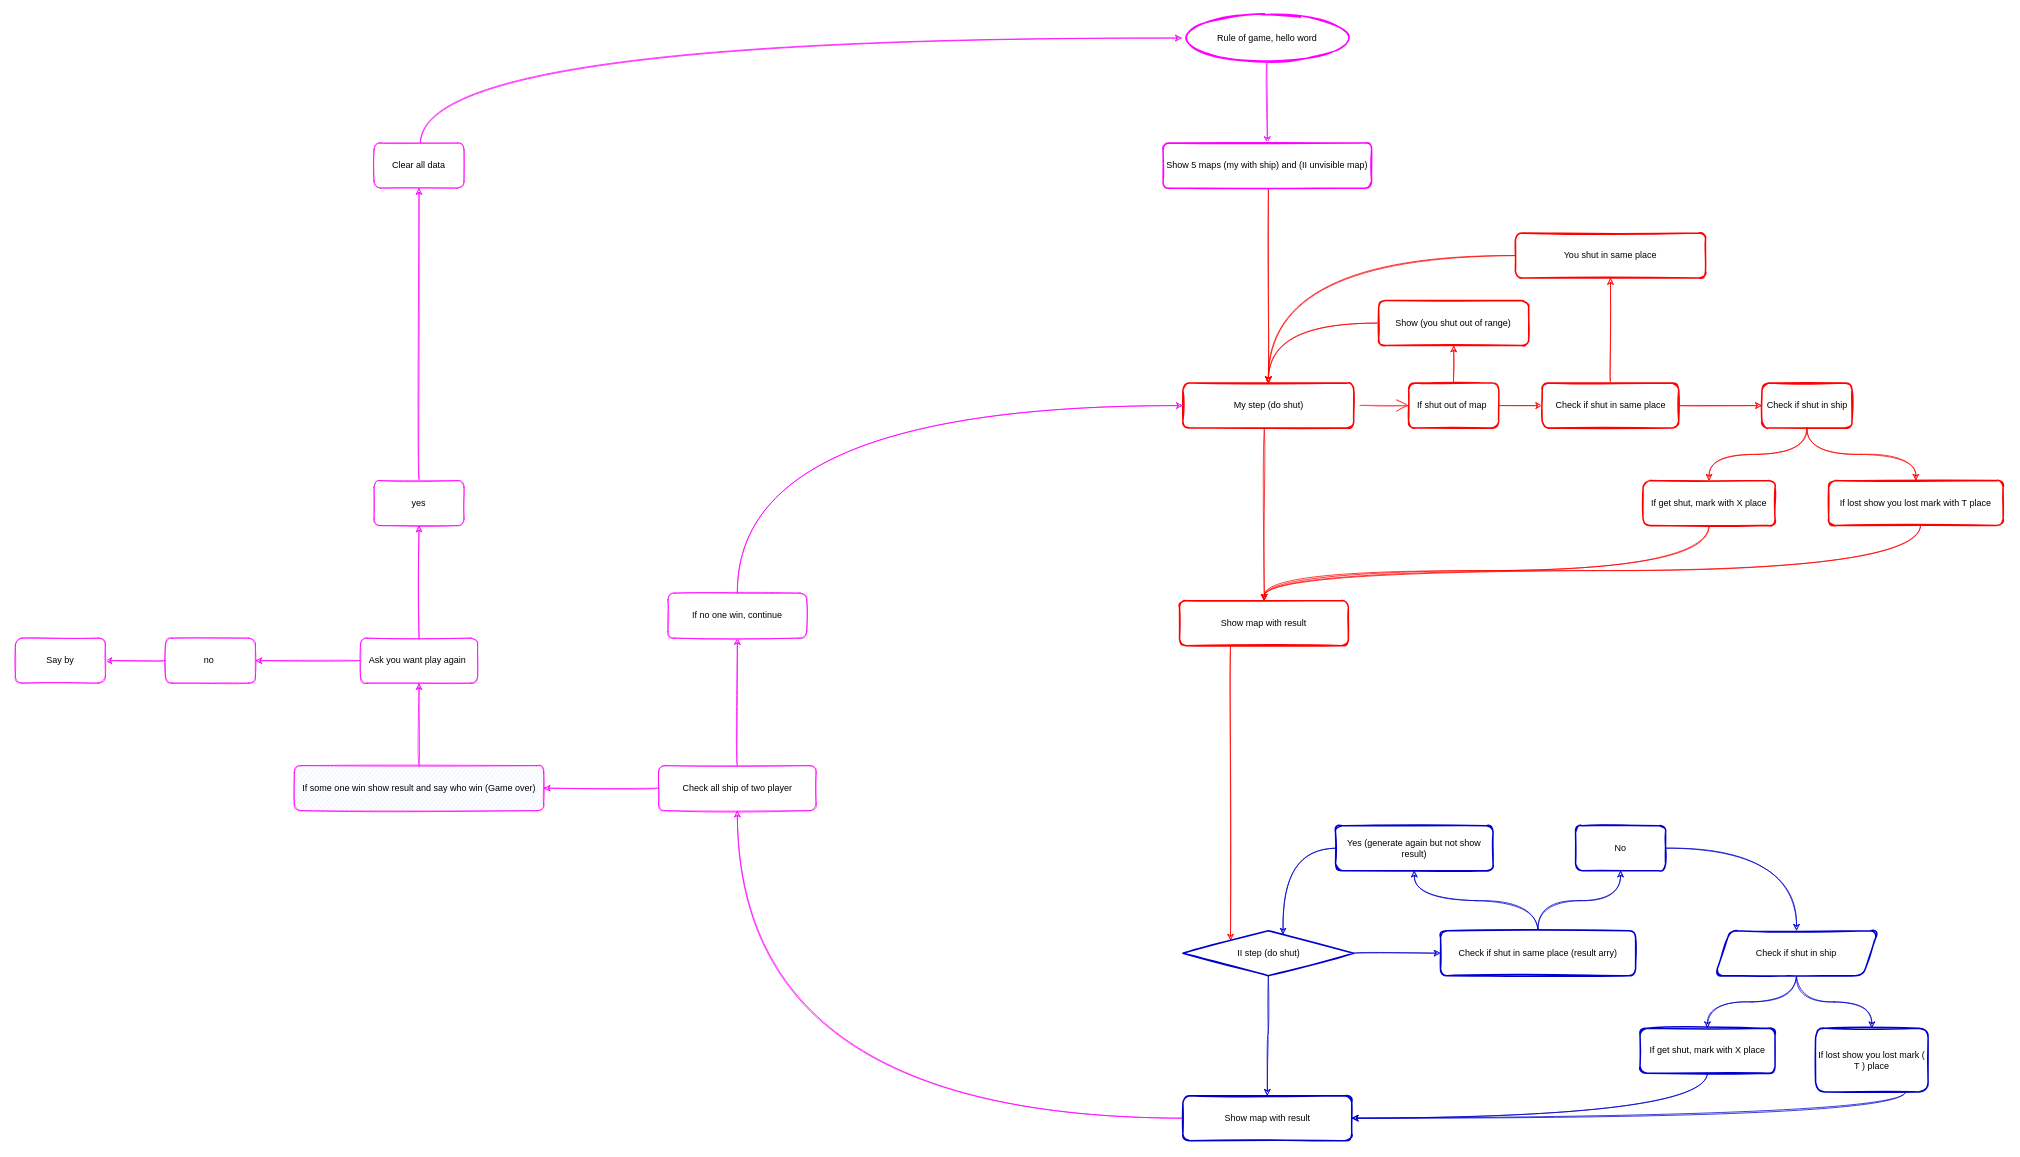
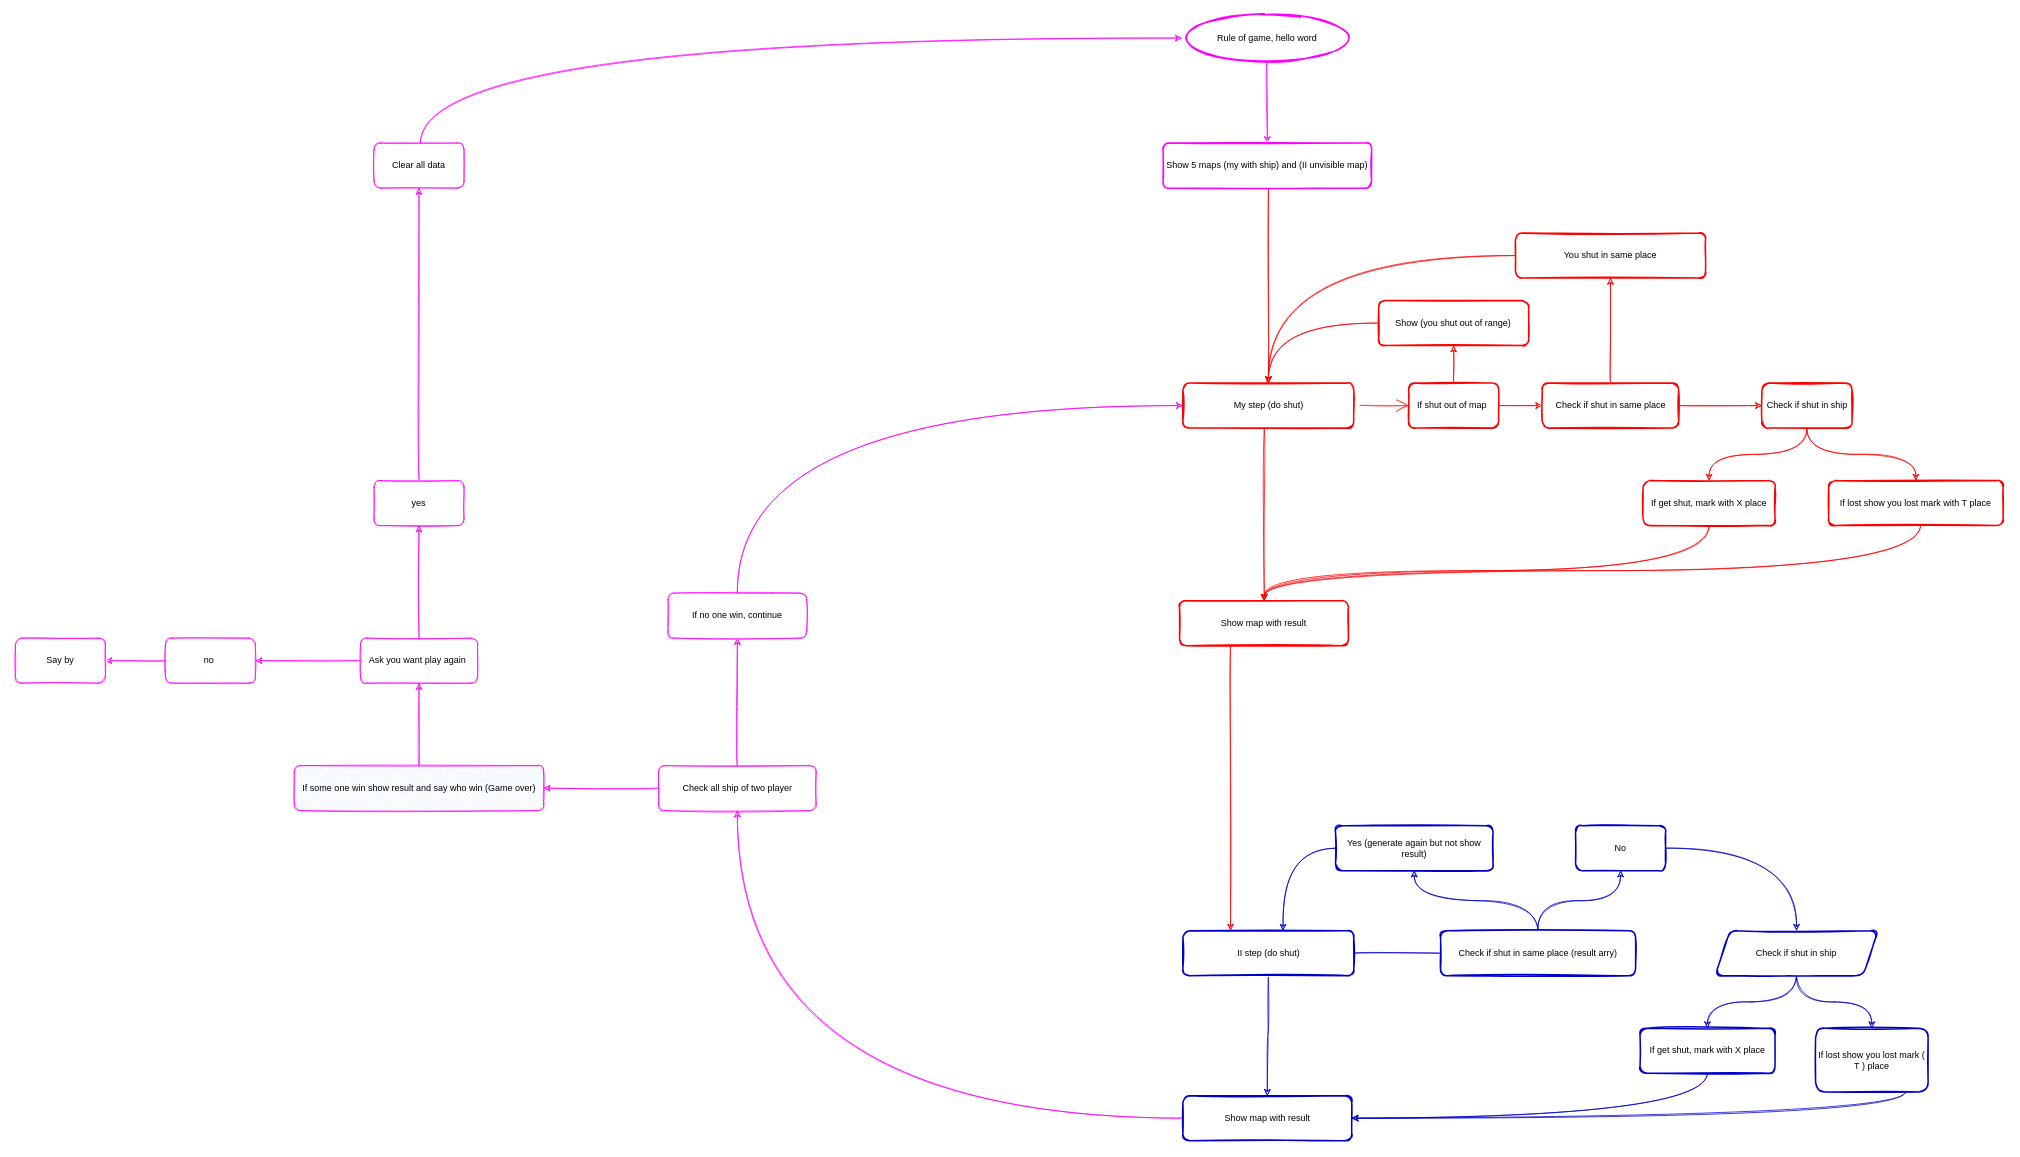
node "II step (do shut)": shape diamond -> rounded rectangle
edge "II step (do shut)" -> "Check if shut in same place (result arry)": arrowhead classic -> none
